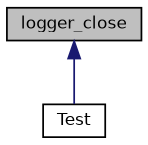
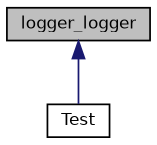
node "logger_close": label "logger_close" -> "logger_logger"
